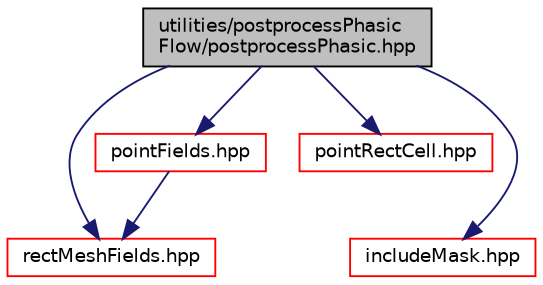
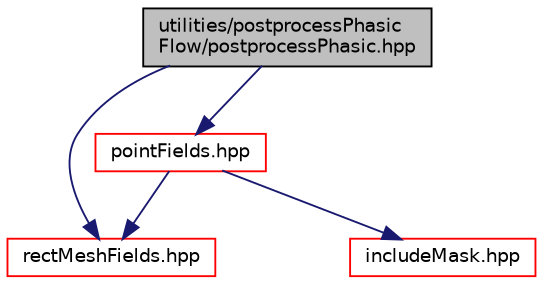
edge "utilities/postprocessPhasic Flow/postprocessPhasic.hpp" -> "includeMask.hpp": now "pointFields.hpp" -> "includeMask.hpp"
node "pointRectCell.hpp": removed
